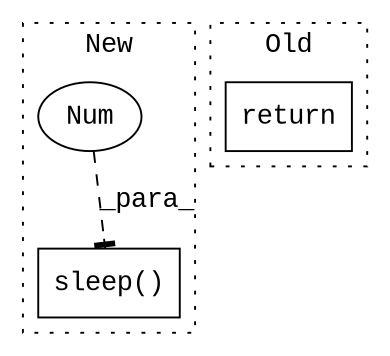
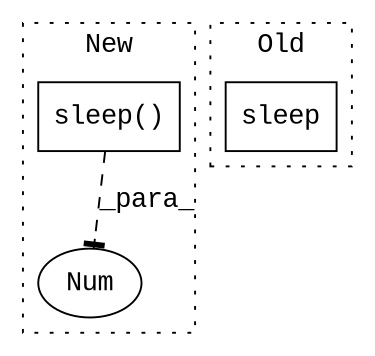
node "return": label "return" -> "sleep"
edge "Num" -> "sleep()": reversed
